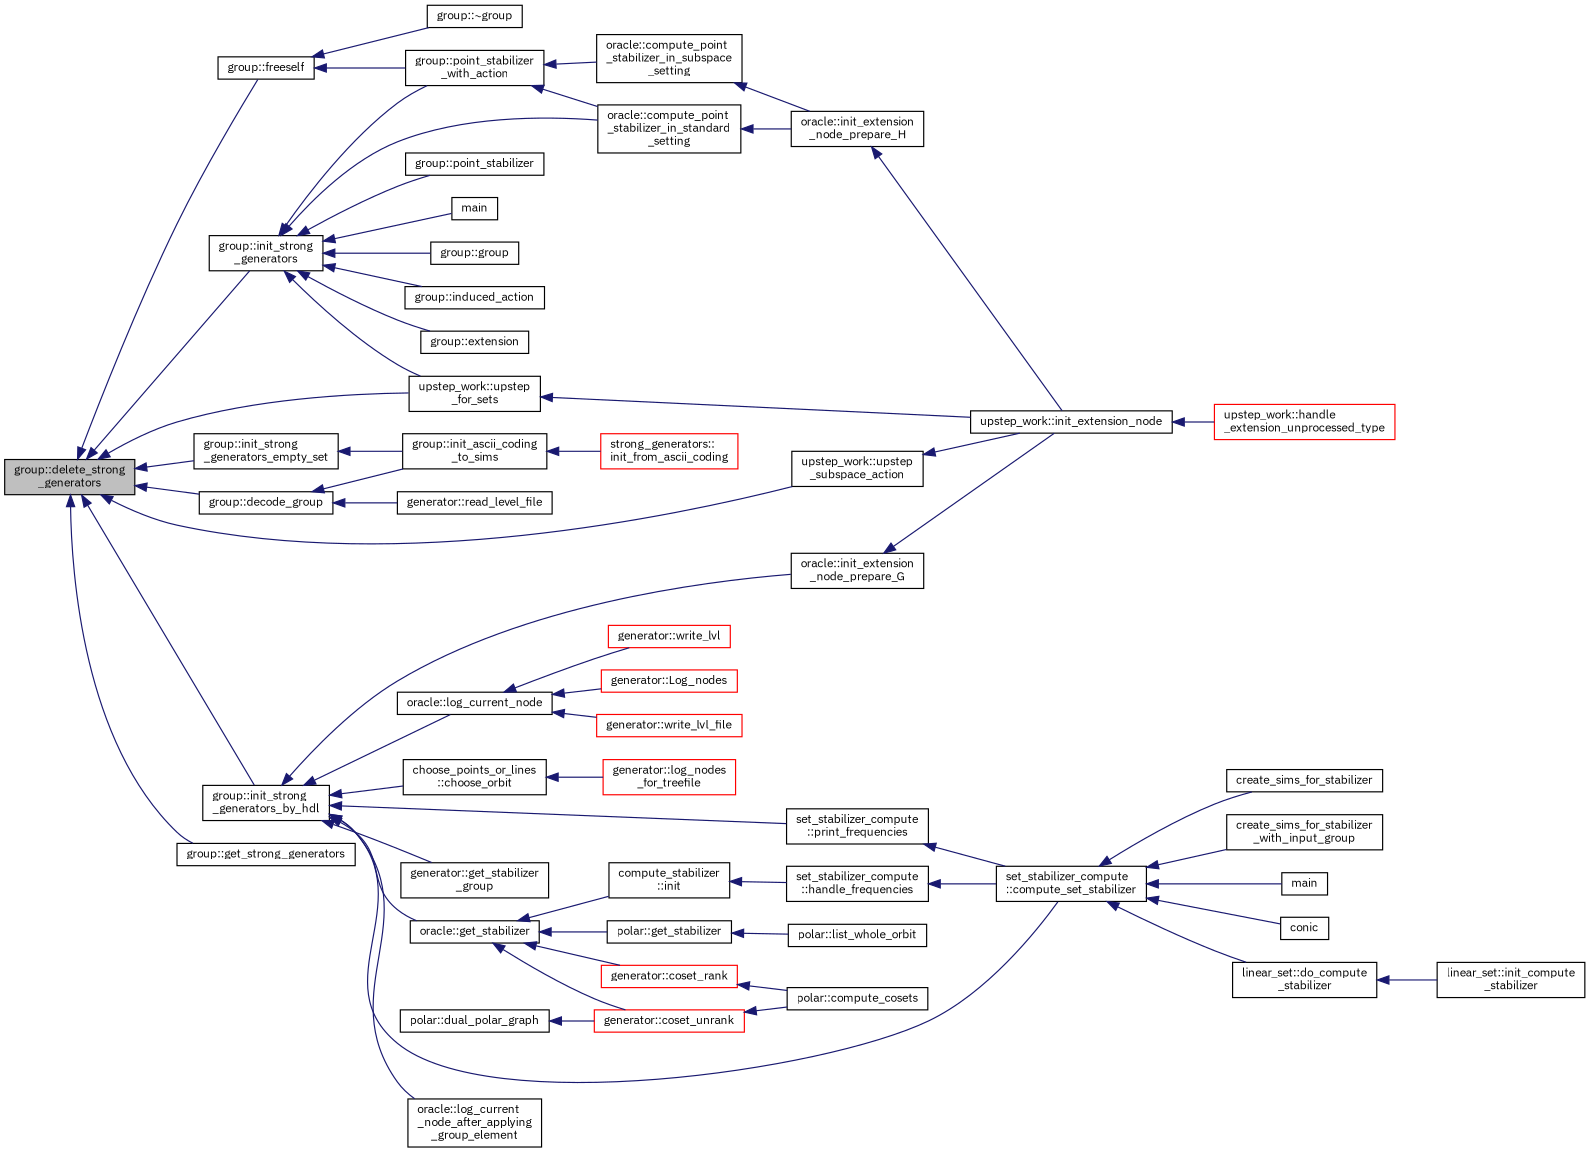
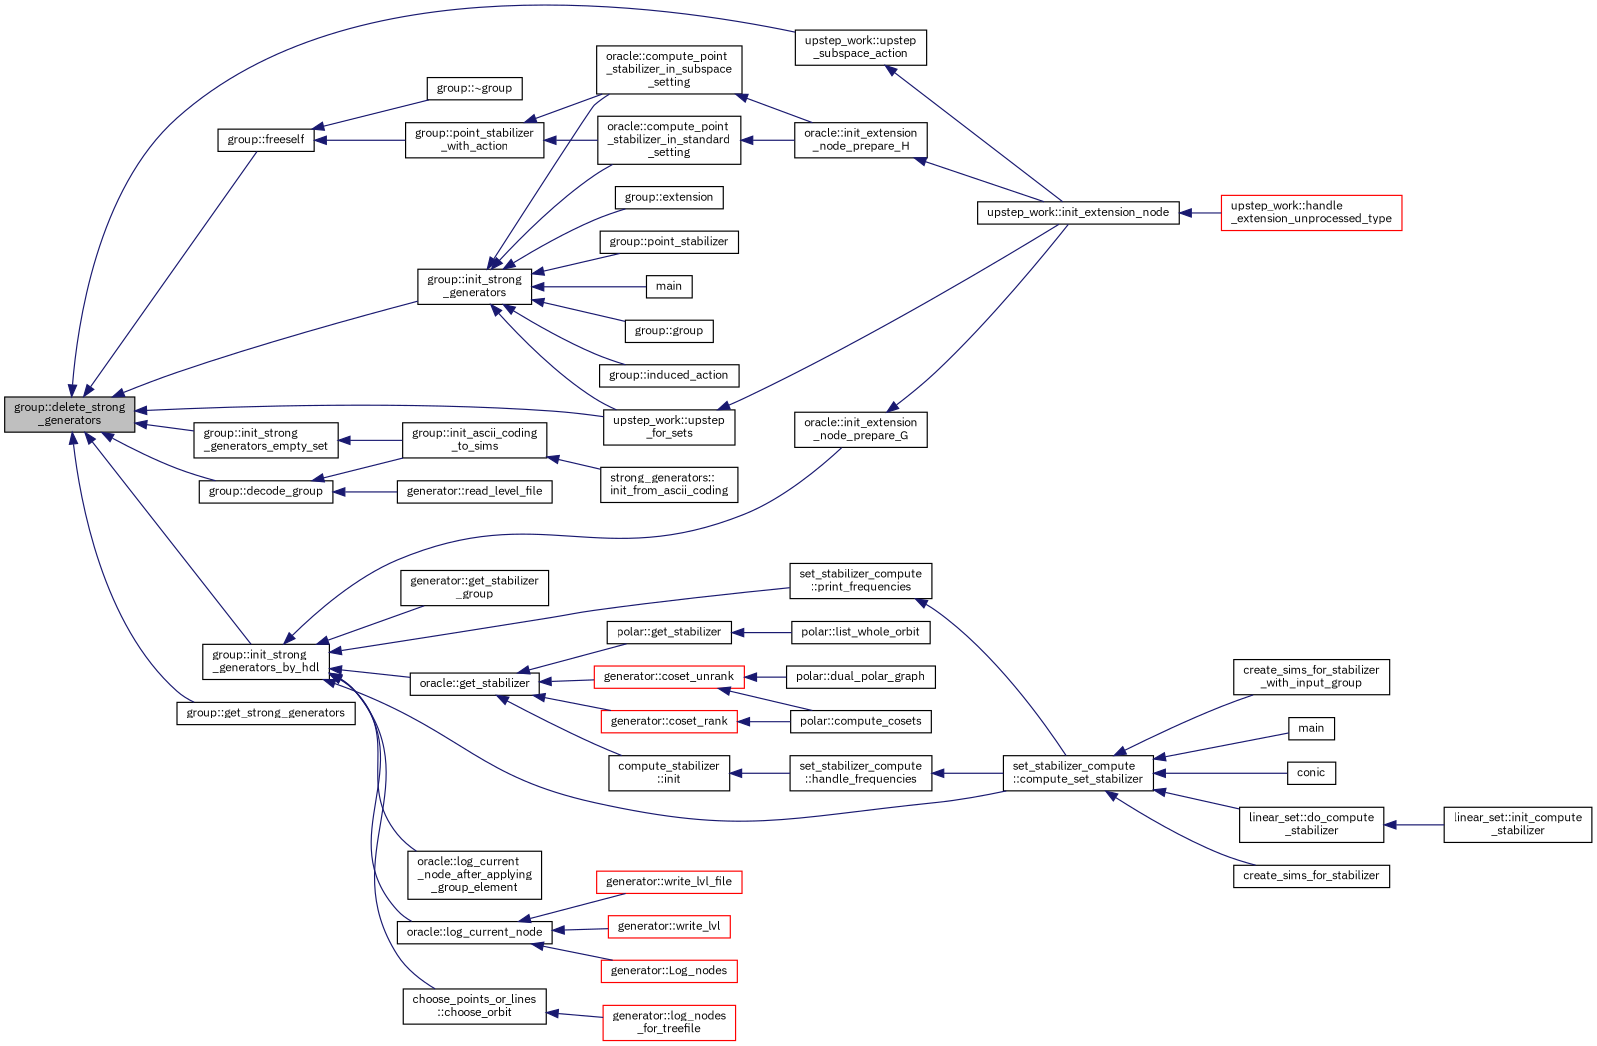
edge "group::point_stabilizer _with_action" -> "group::init_strong _generators": now "oracle::compute_point _stabilizer_in_subspace _setting" -> "group::init_strong _generators"
node "strong_generators:: init_from_ascii_coding": color red -> black
edge "generator::coset_unrank" -> "polar::dual_polar_graph": reversed
